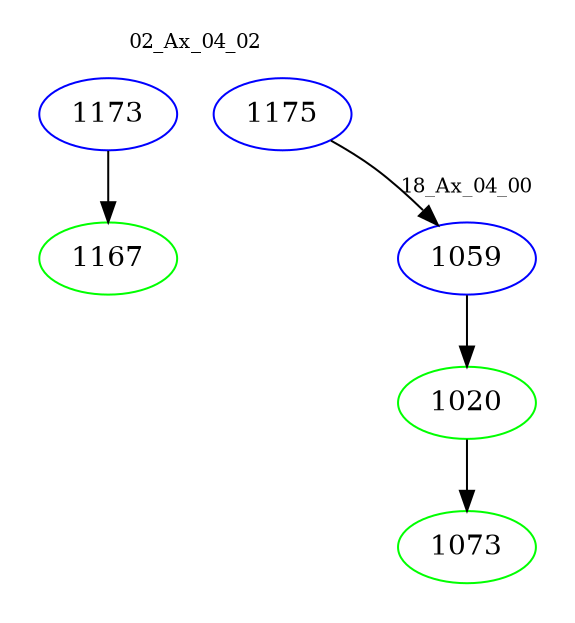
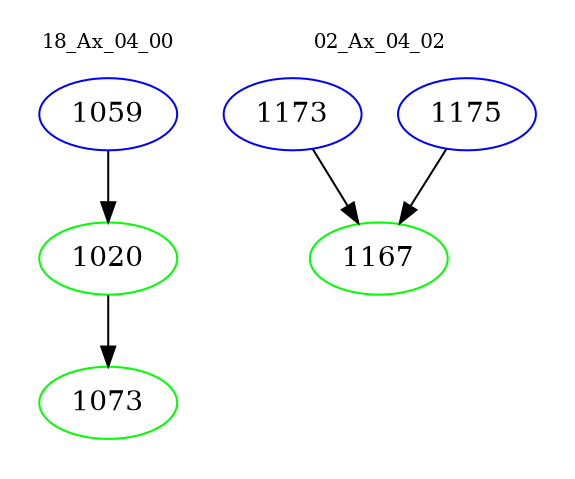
edge "1175" -> "1059": now "1175" -> "1167"
